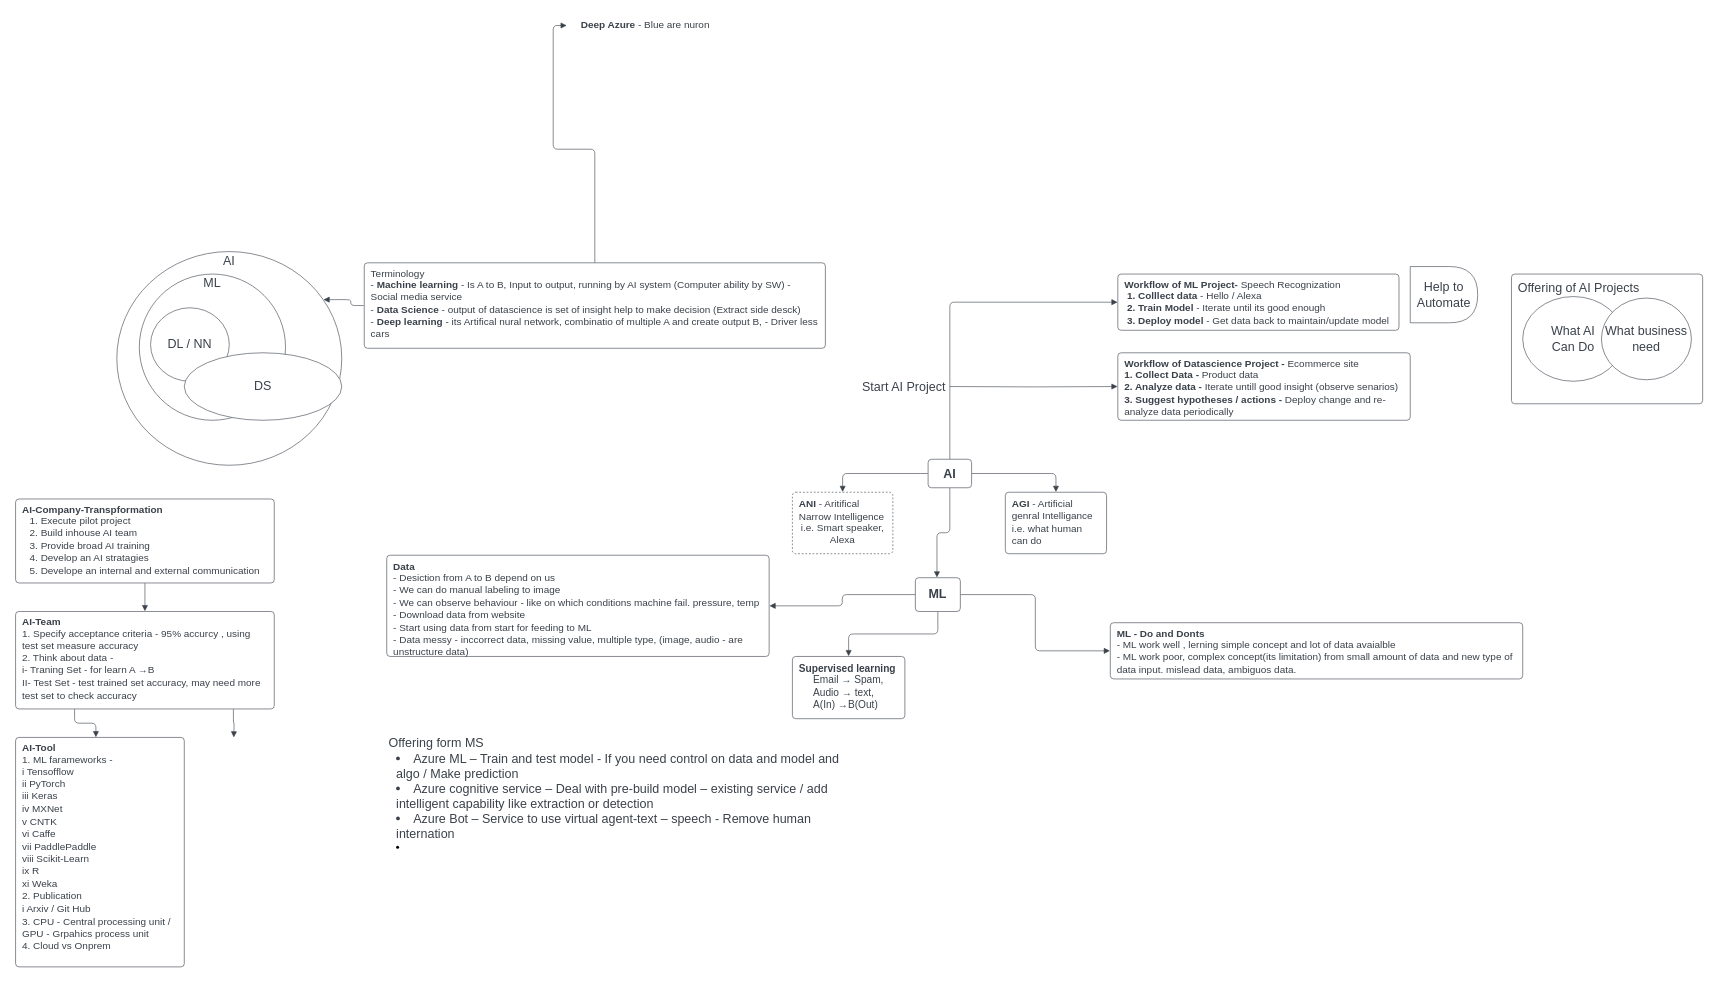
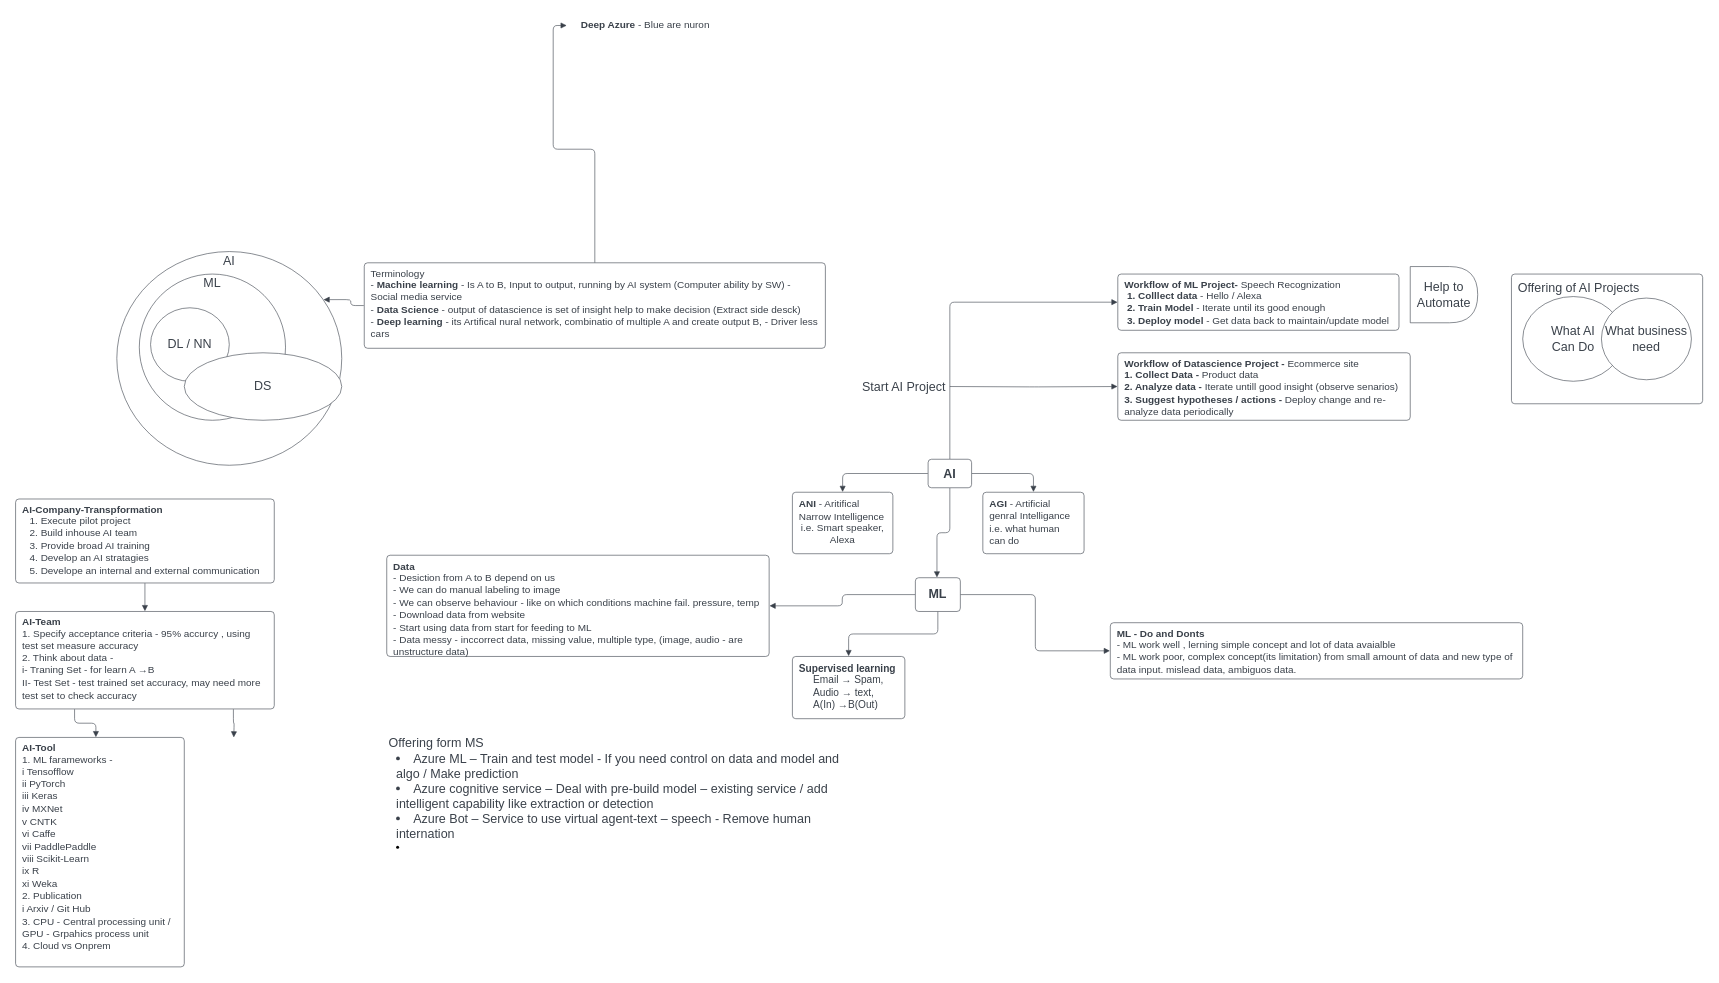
node "ANI - Aritifical Narrow Intelligence i.e. Smart speaker, Alexa": style dashed -> solid
node "AGI - Artificial genral Intelligance i.e. what human can do": moved (1056, 523) -> (1034, 523)
